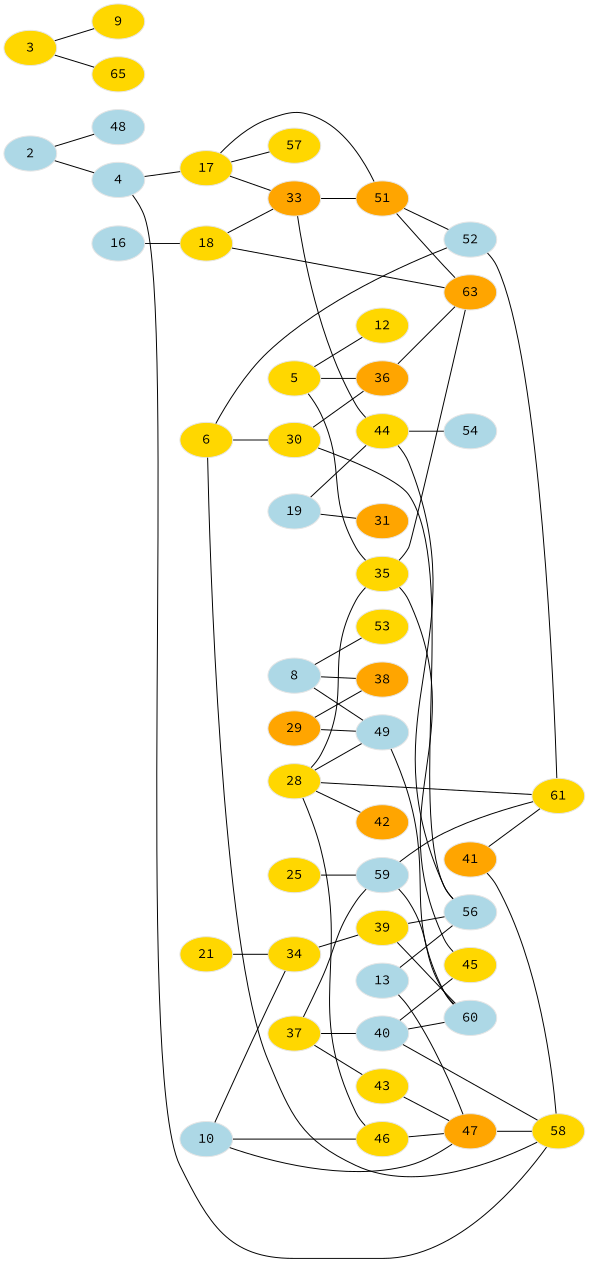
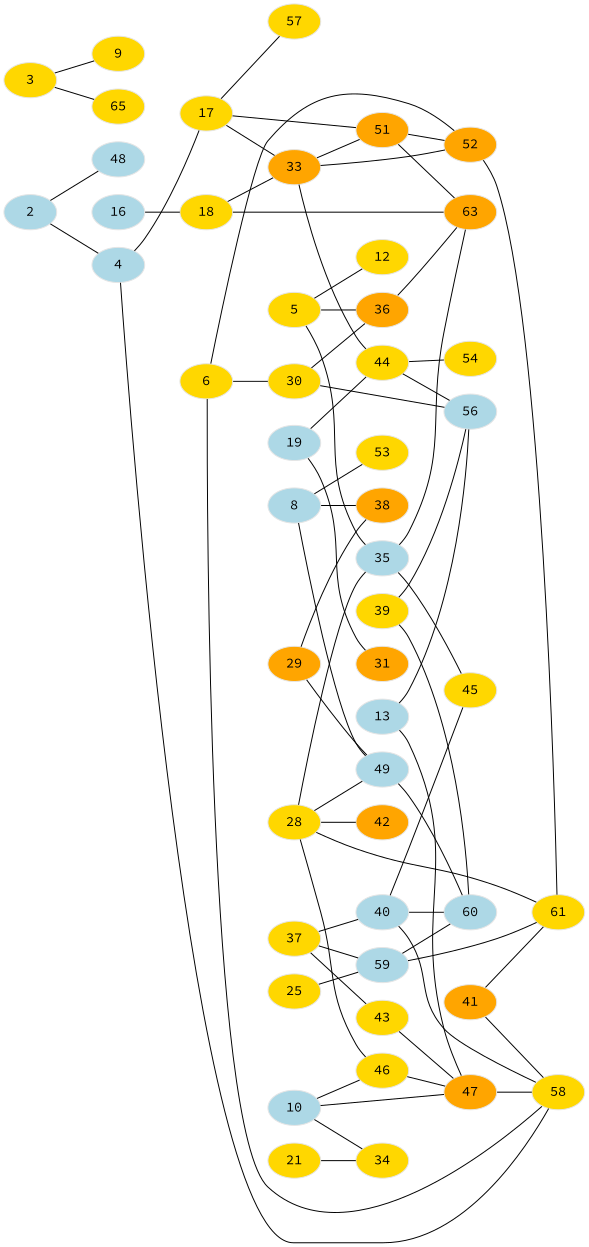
edge "52" -- "33": added
node "52": fillcolor lightblue -> orange
node "54": fillcolor lightblue -> gold
node "35": fillcolor gold -> lightblue
edge "39" -- "34": removed
